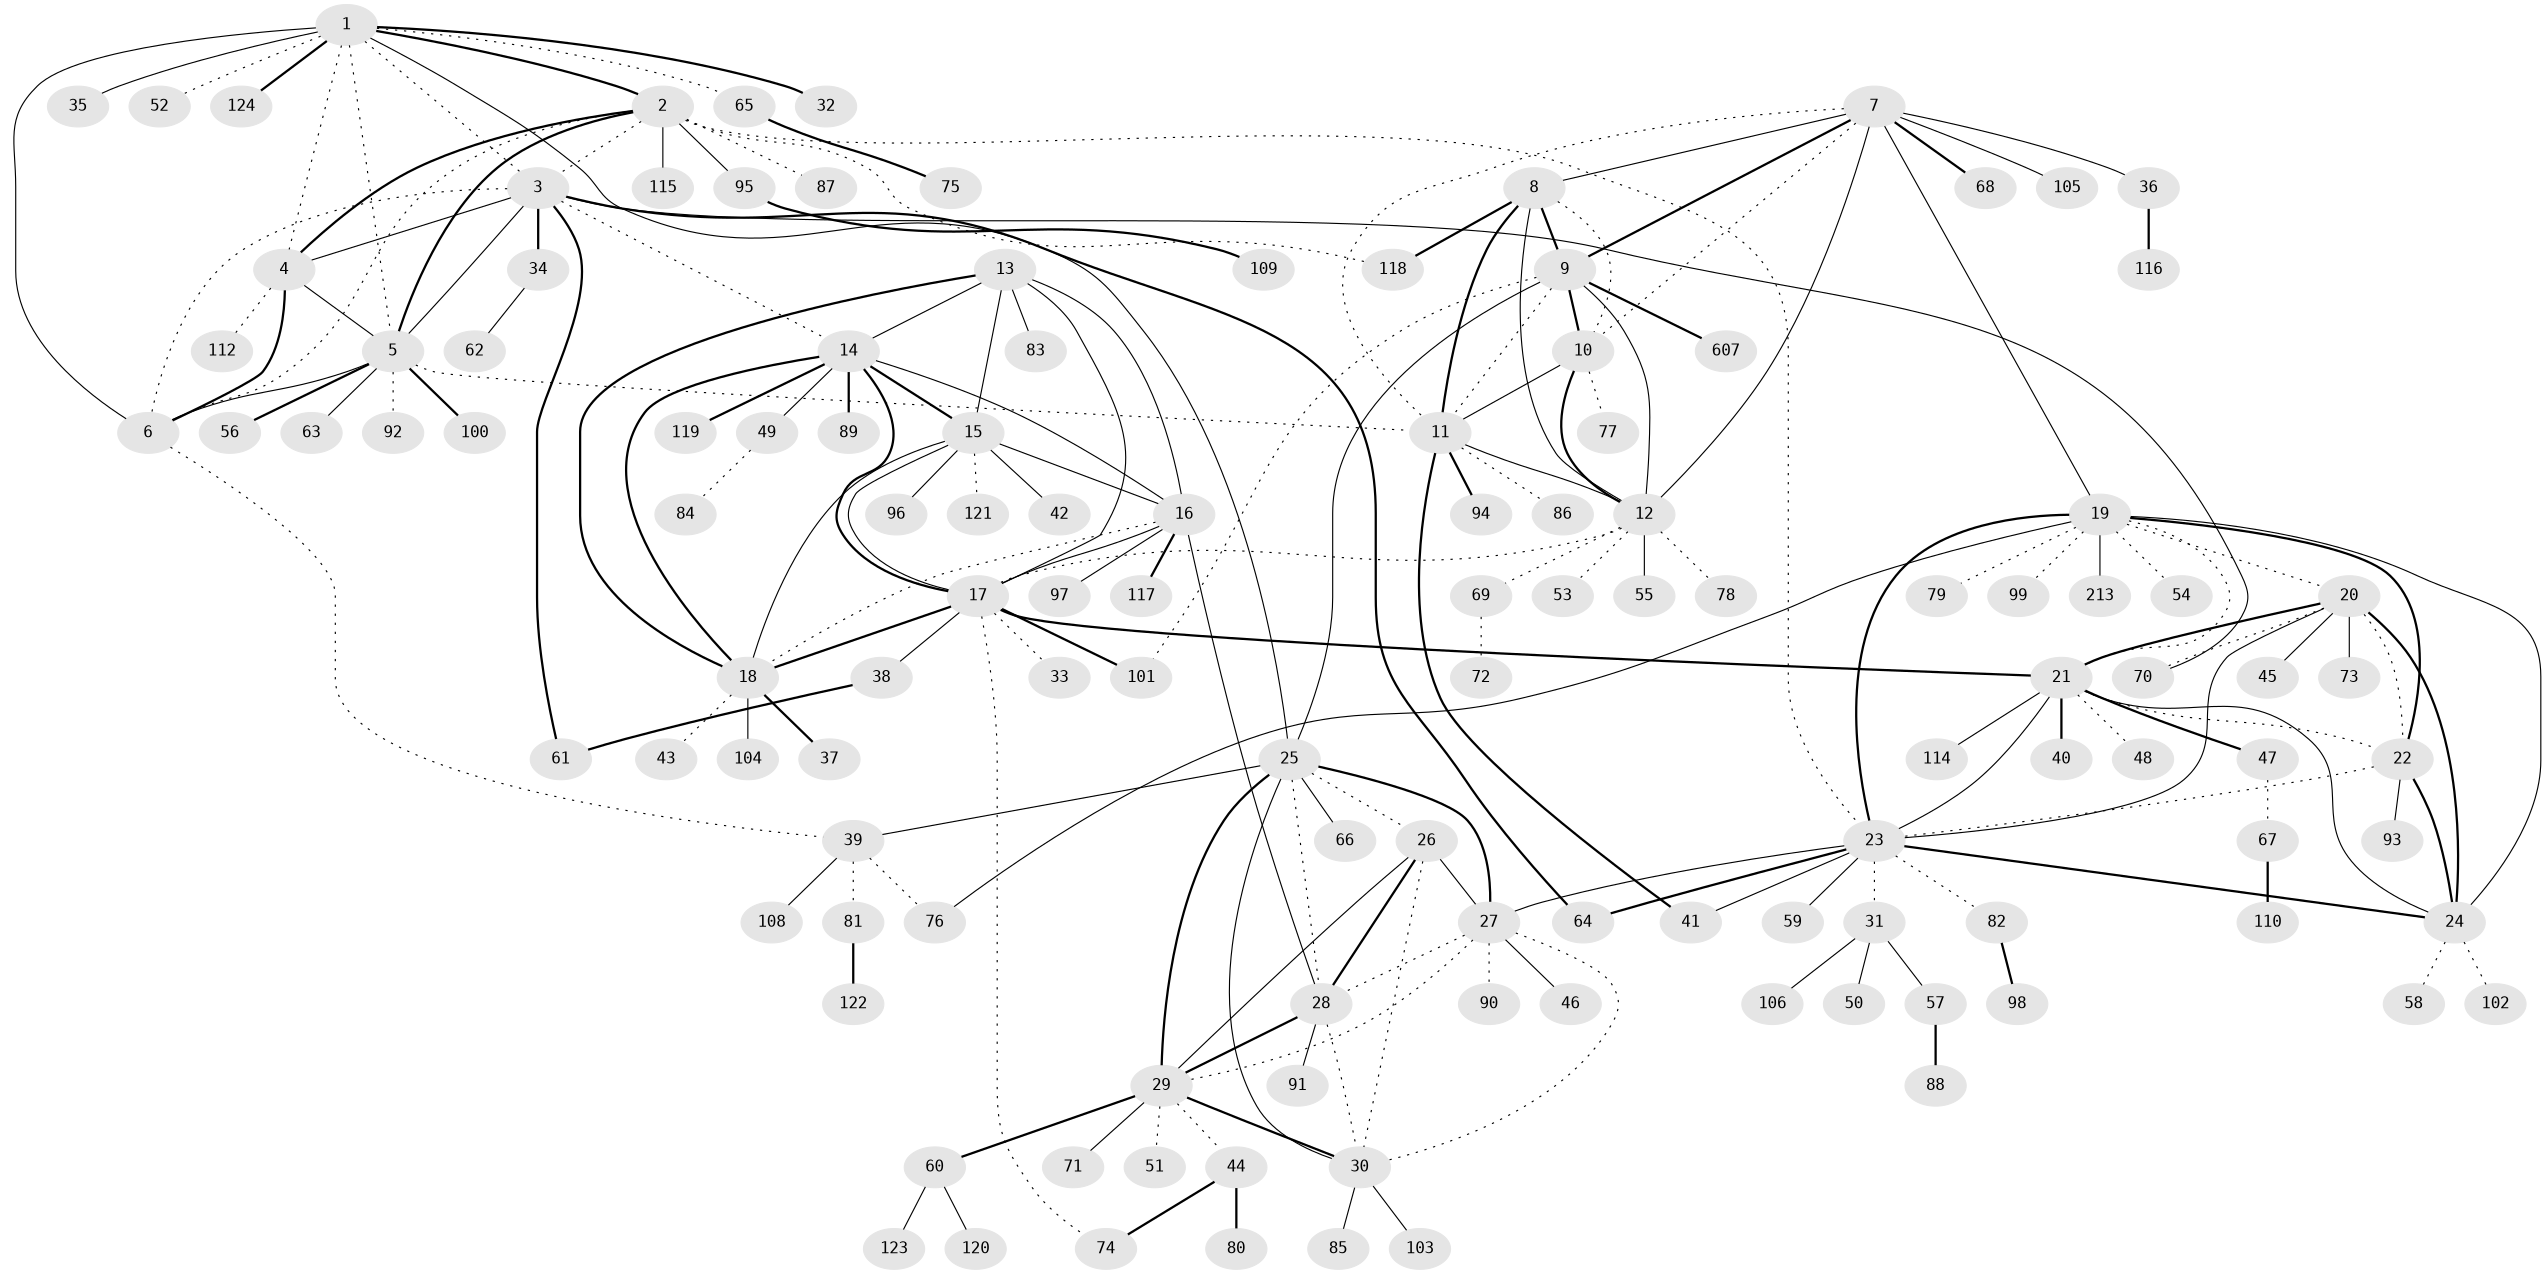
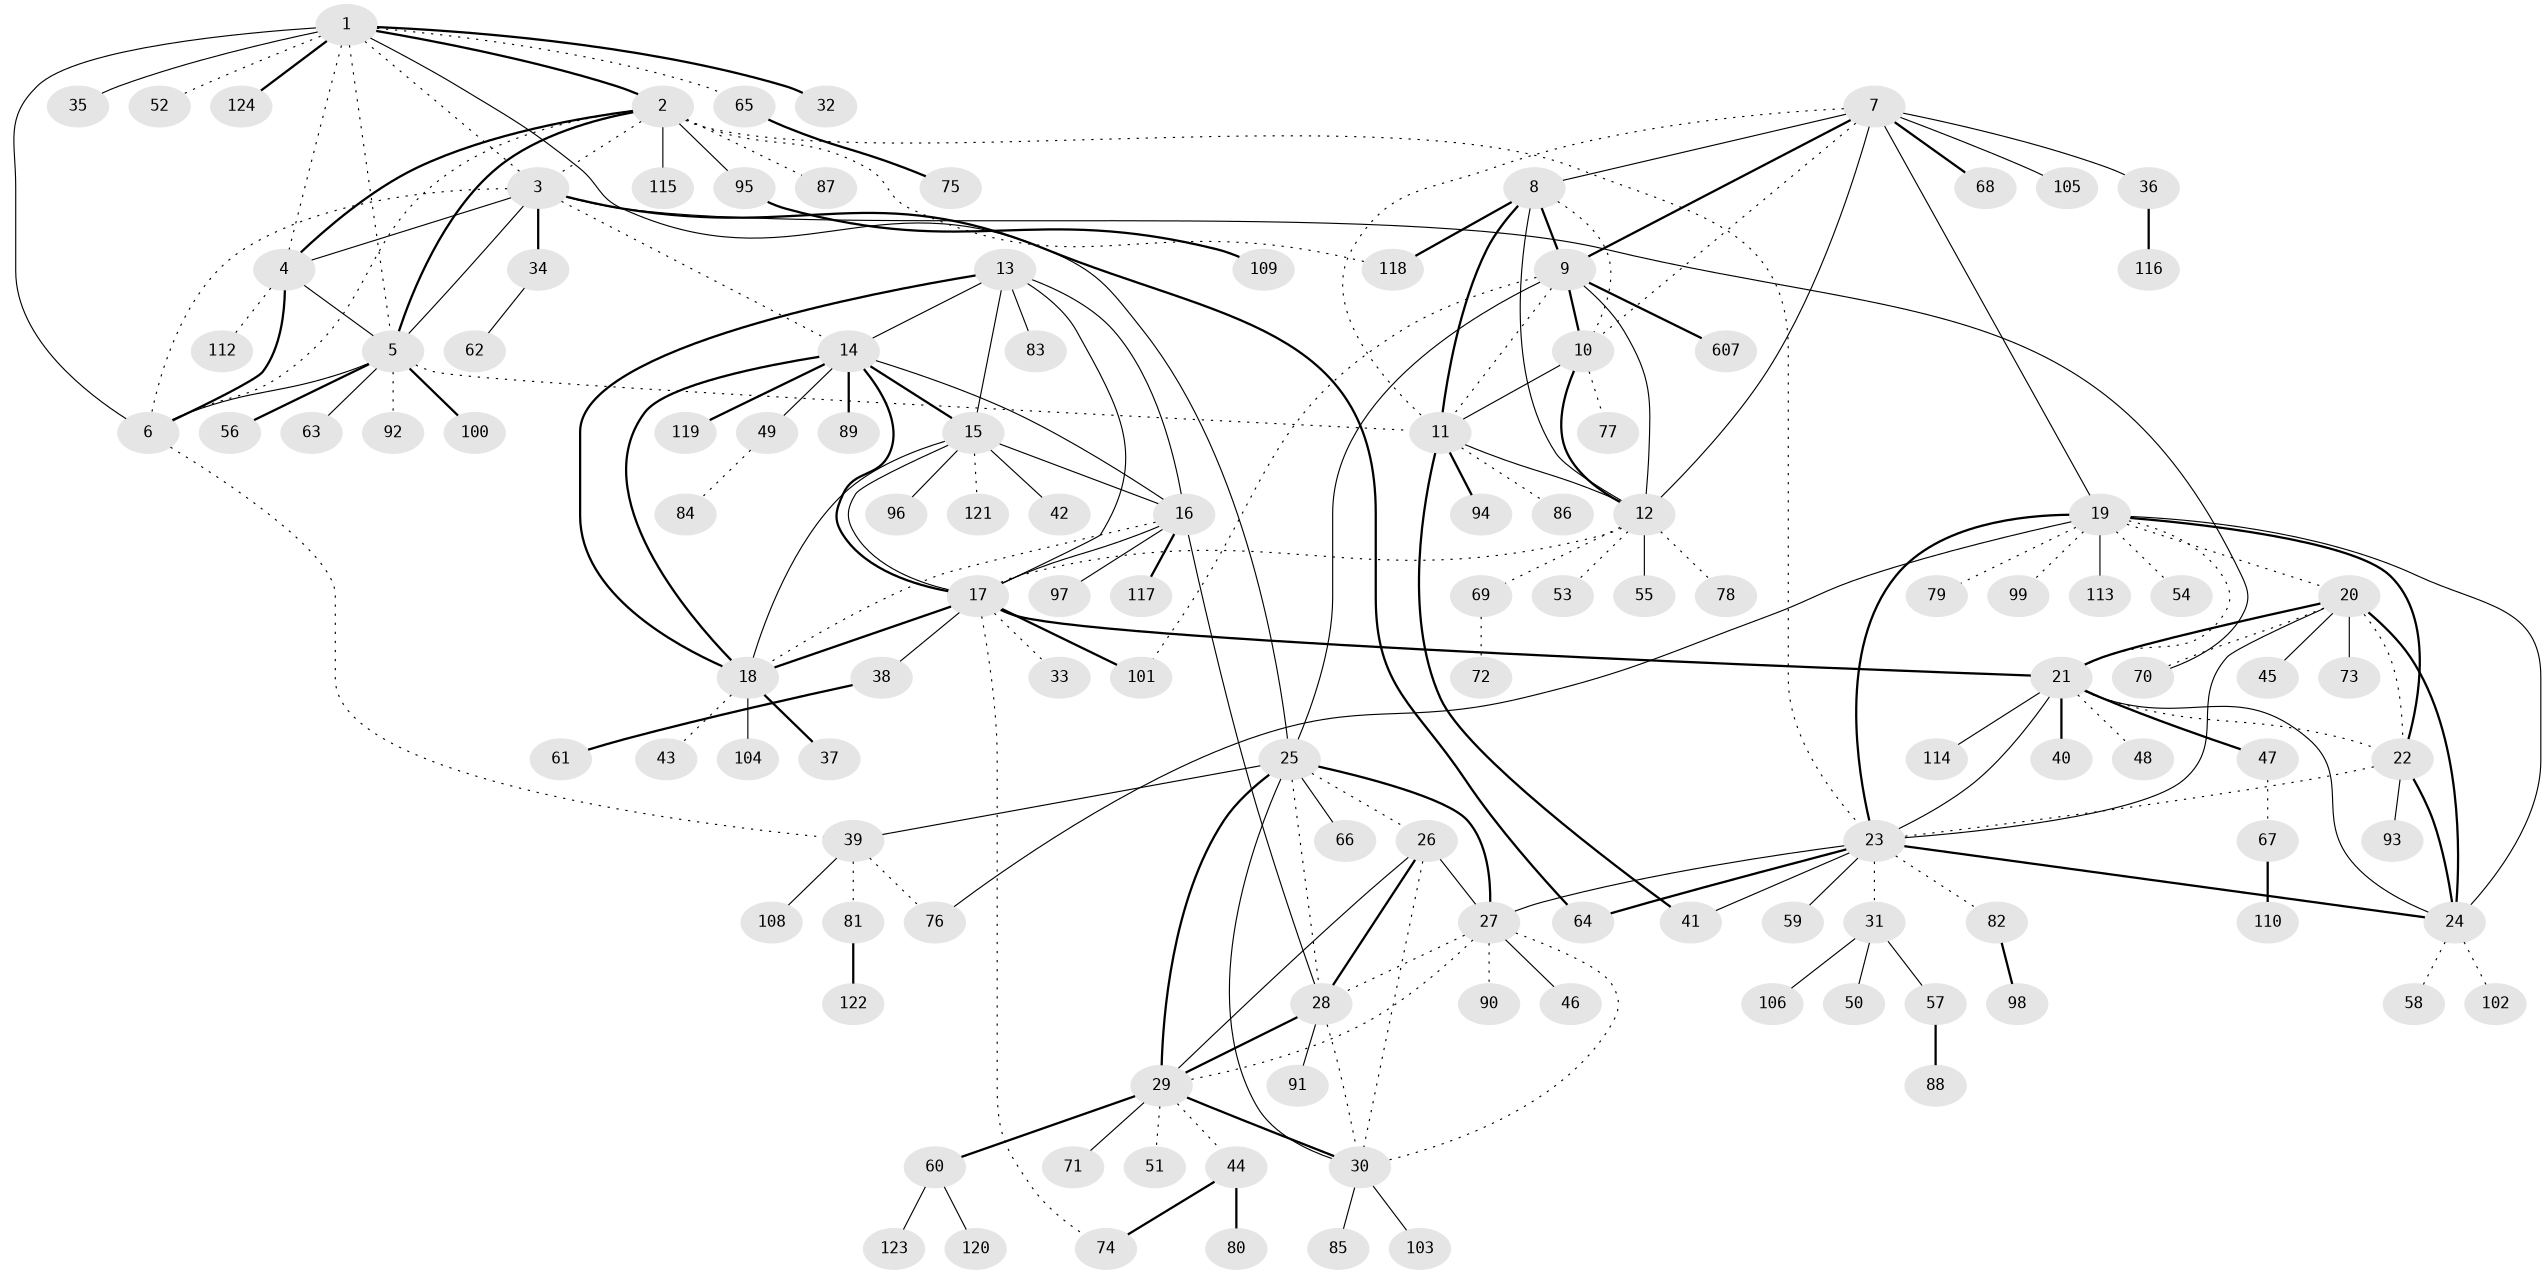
edge "3" -- "61": removed
node "213": label "213" -> "113"
